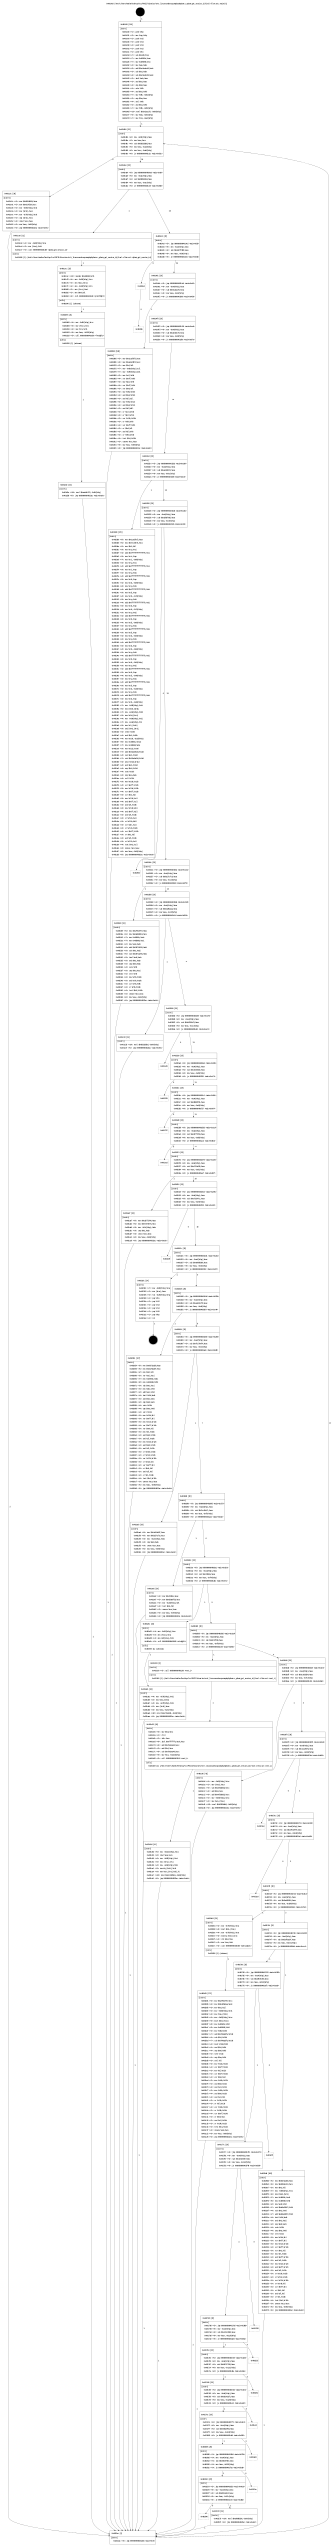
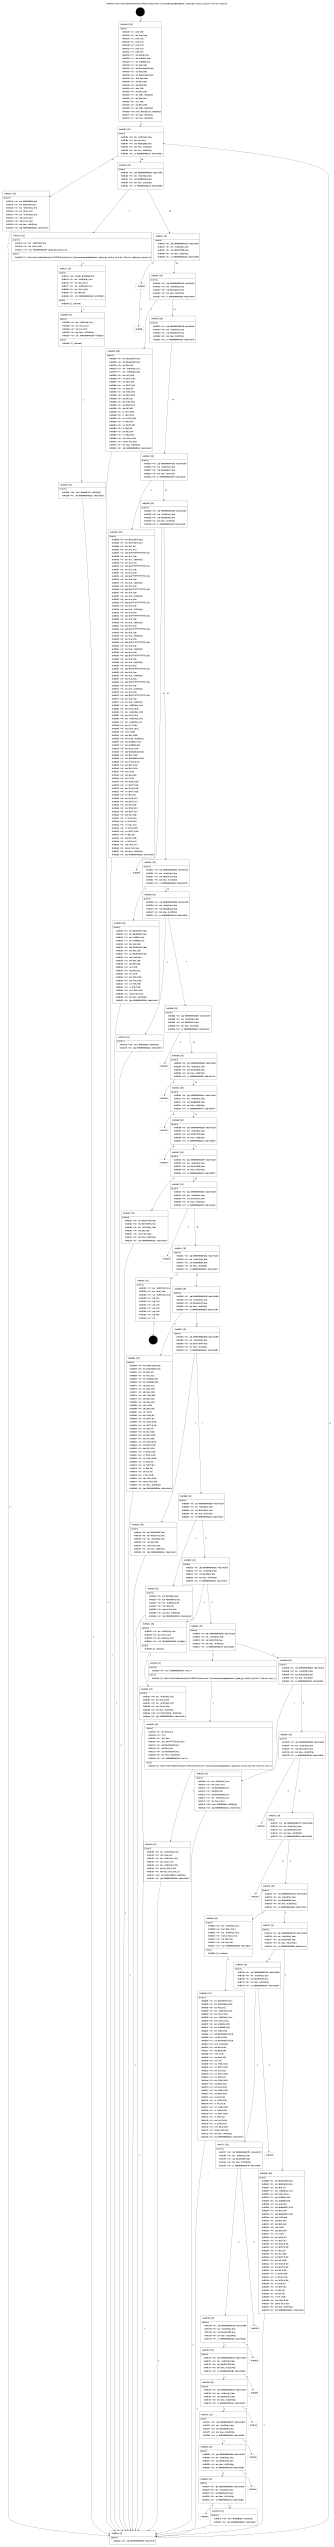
edge "0x4014dc [28]" -> "0x4014f8 [28]": added, label "14"
